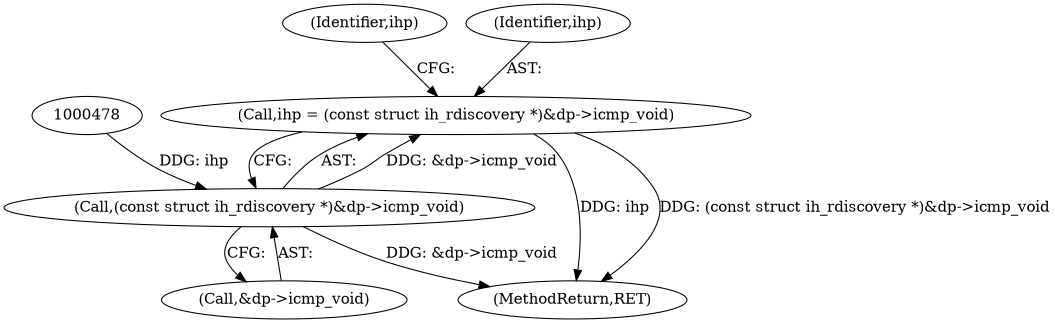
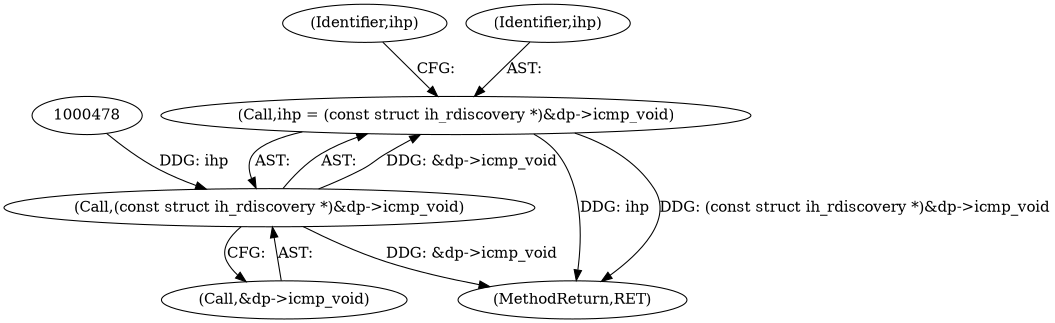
edge "(Call,ihp = (const struct ih_rdiscovery *)&dp->icmp_void)" -> "(Call,(const struct ih_rdiscovery *)&dp->icmp_void)": label "CFG: " -> "AST: "
